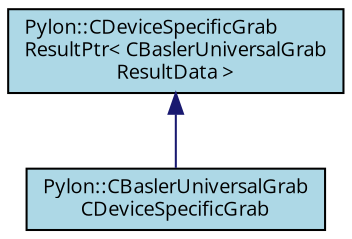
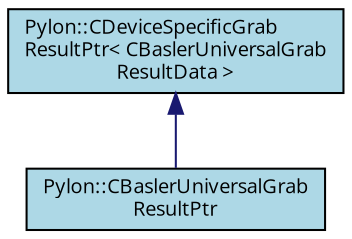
node "Pylon::CBaslerUniversalGrab CDeviceSpecificGrab": label "Pylon::CBaslerUniversalGrab CDeviceSpecificGrab" -> "Pylon::CBaslerUniversalGrab ResultPtr"
